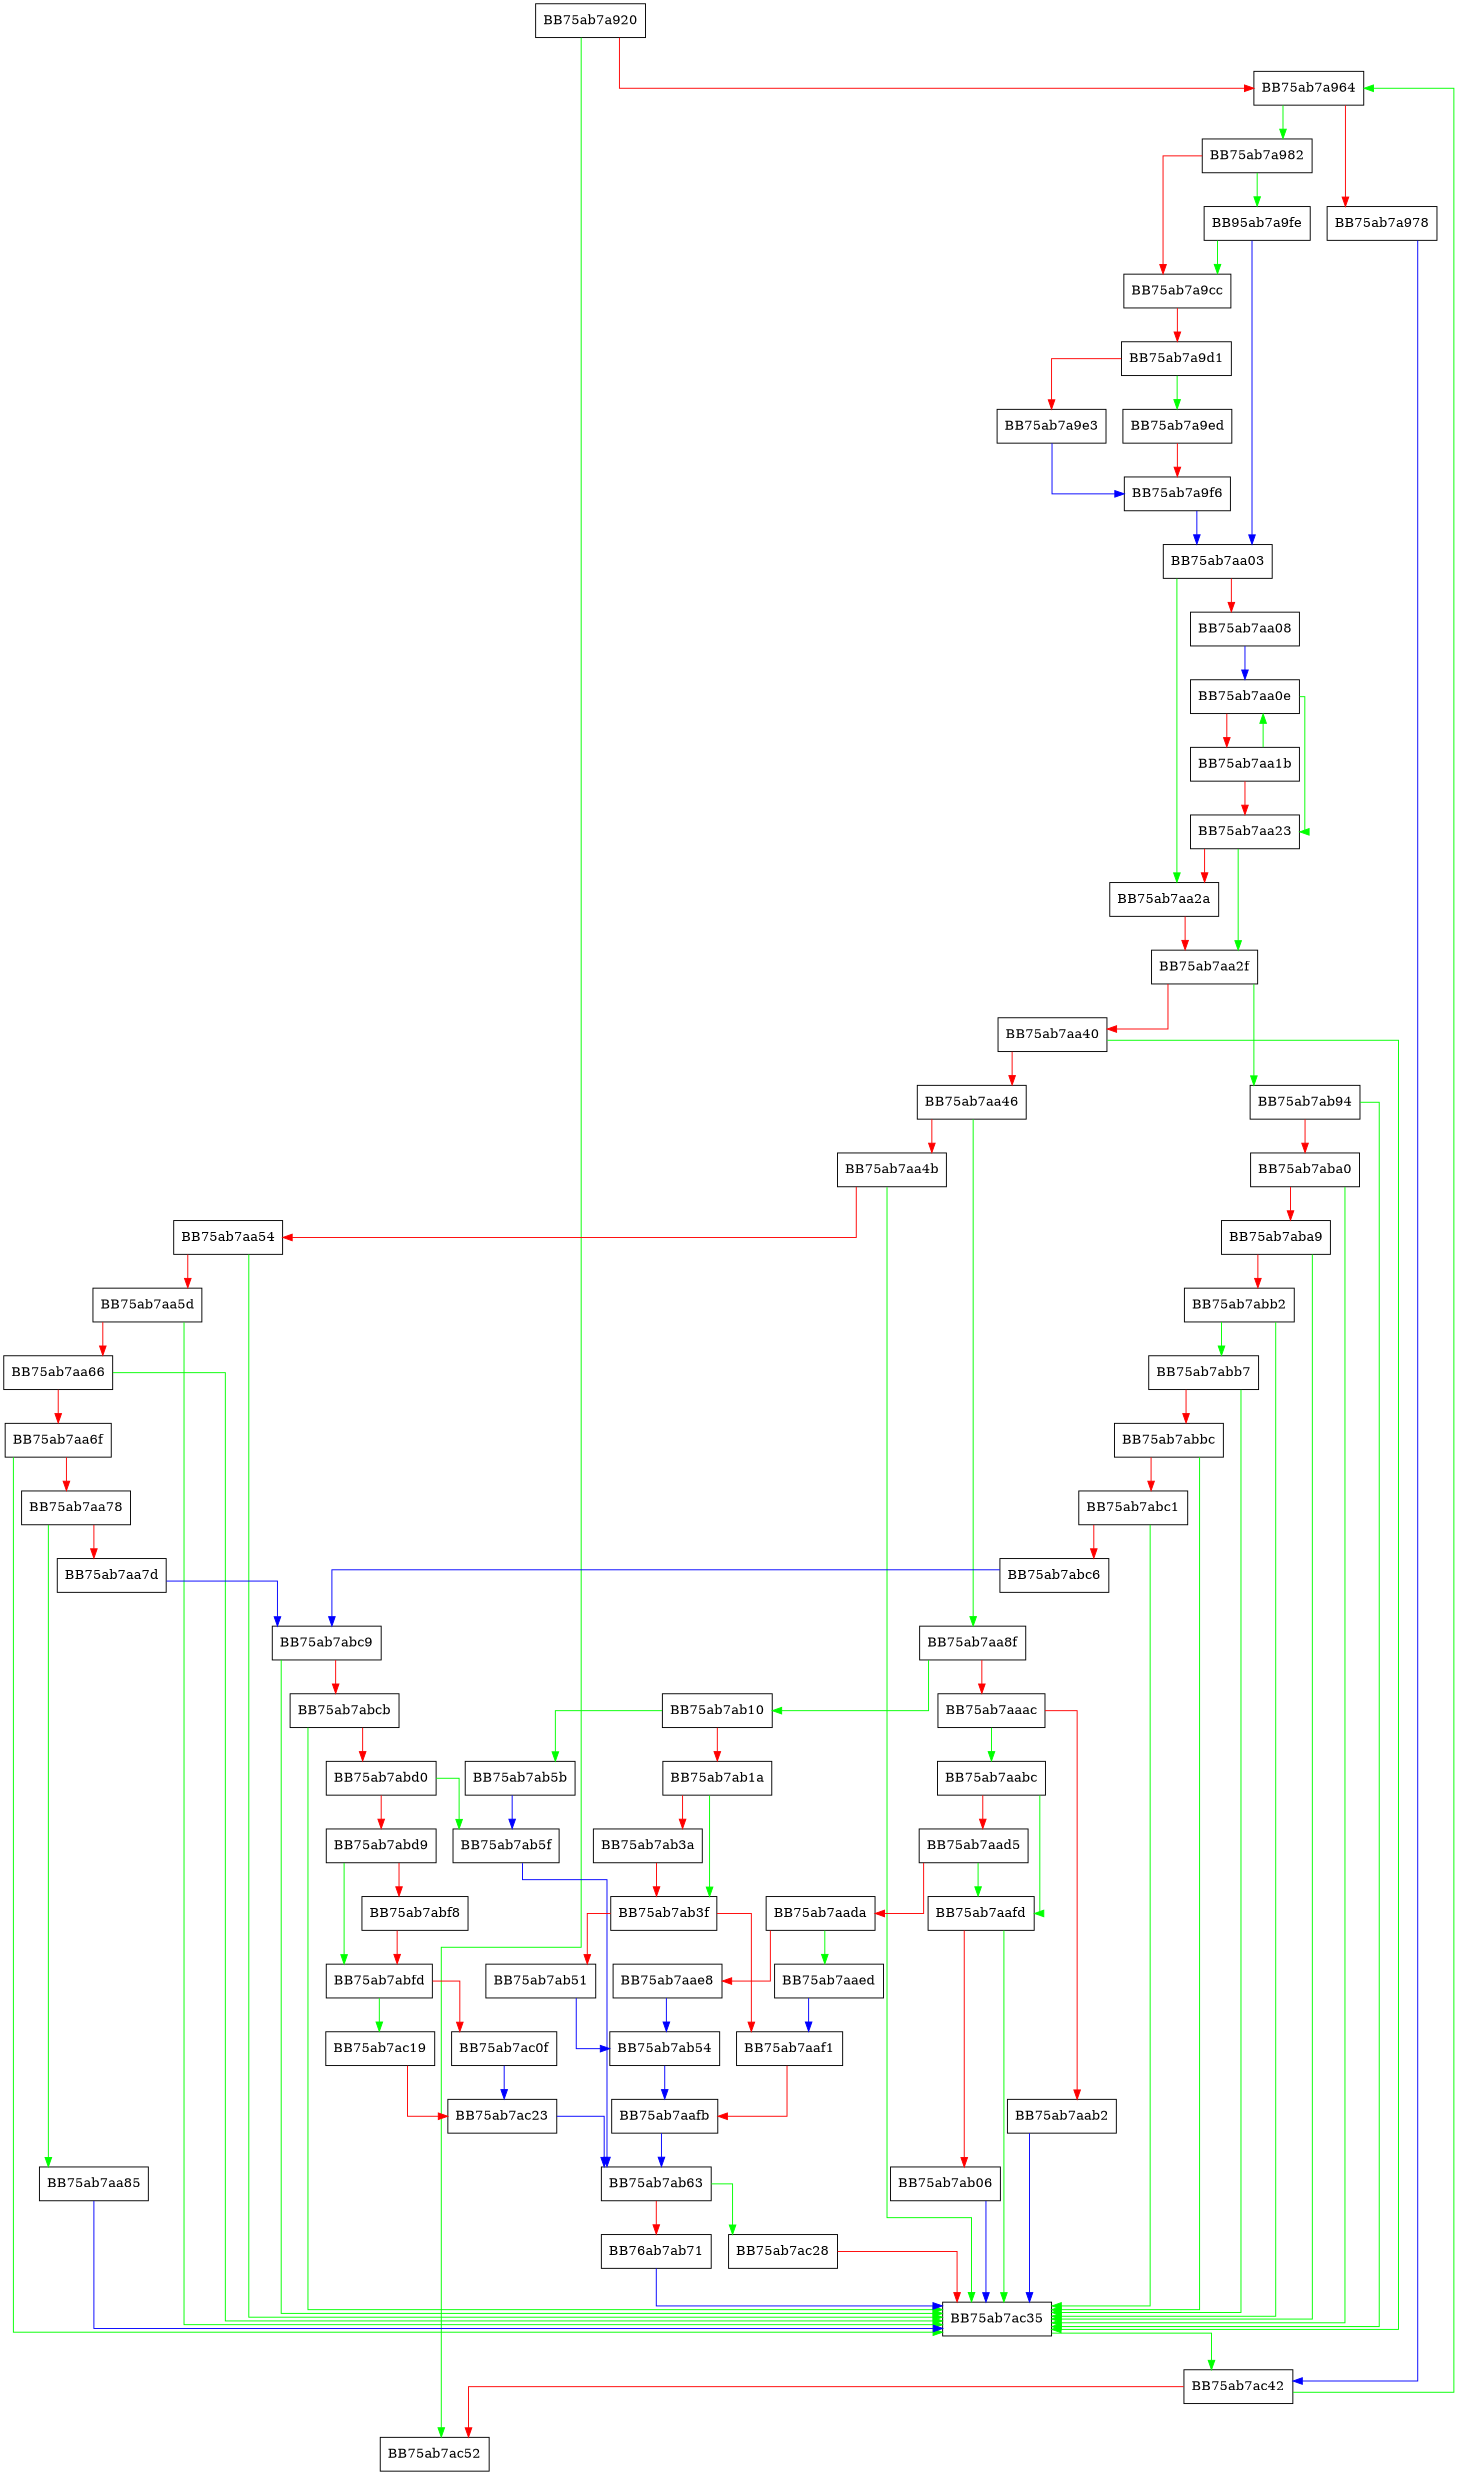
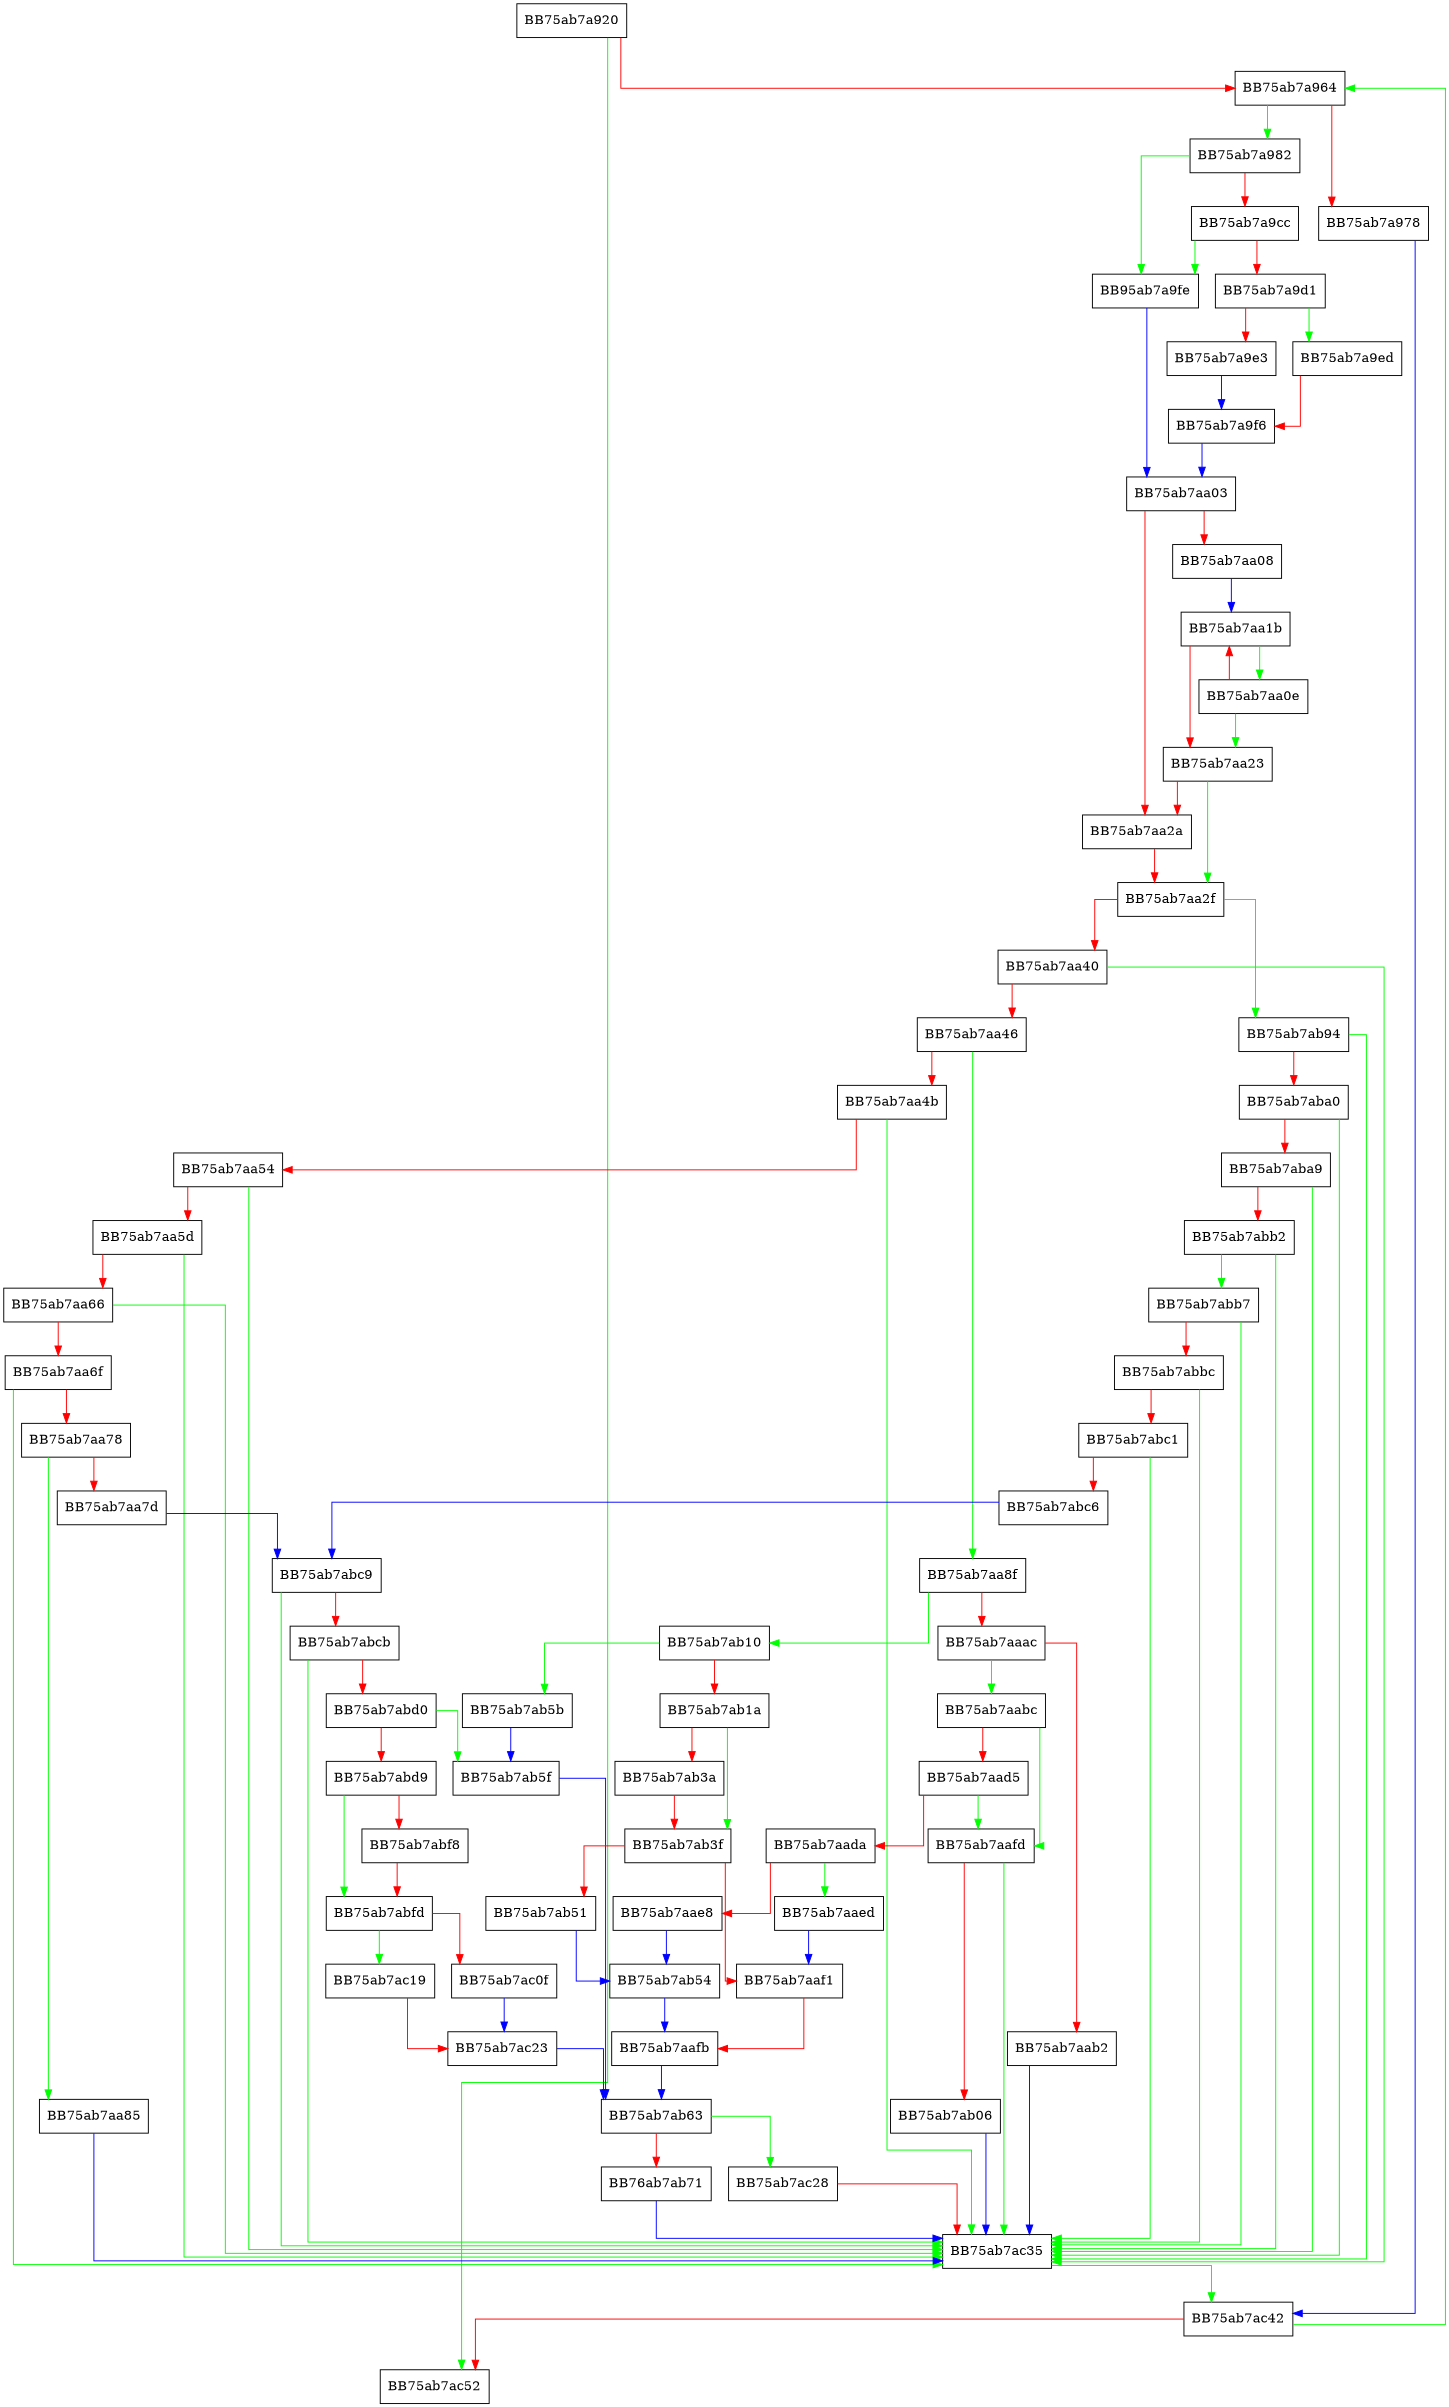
edge "BB95ab7a9fe" -> "BB75ab7a9cc": reversed
edge "BB75ab7aa08" -> "BB75ab7aa0e": now "BB75ab7aa08" -> "BB75ab7aa1b"
edge "BB75ab7aa03" -> "BB75ab7aa2a": color green -> red
